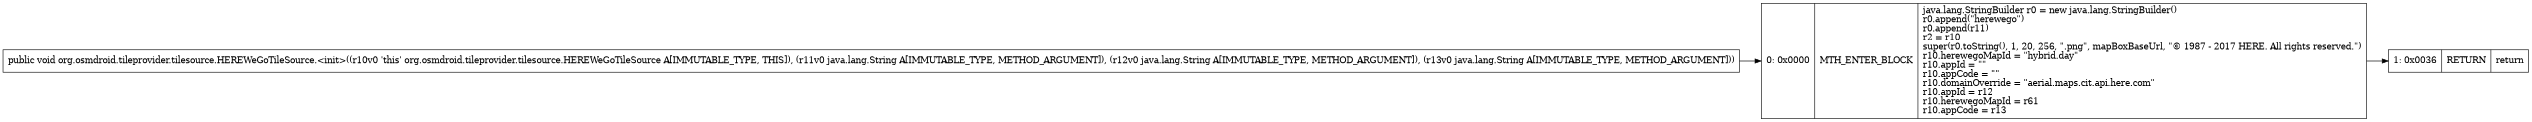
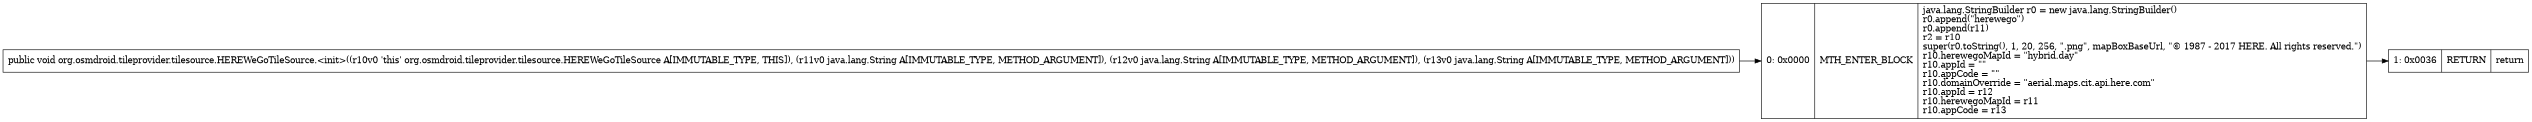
node "0: 0x0000": text "r10.herewegoMapId = r61" -> "r10.herewegoMapId = r11"
